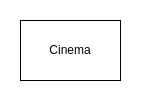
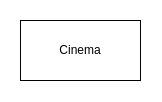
node "Cinema": size 100x60 -> 120x60
